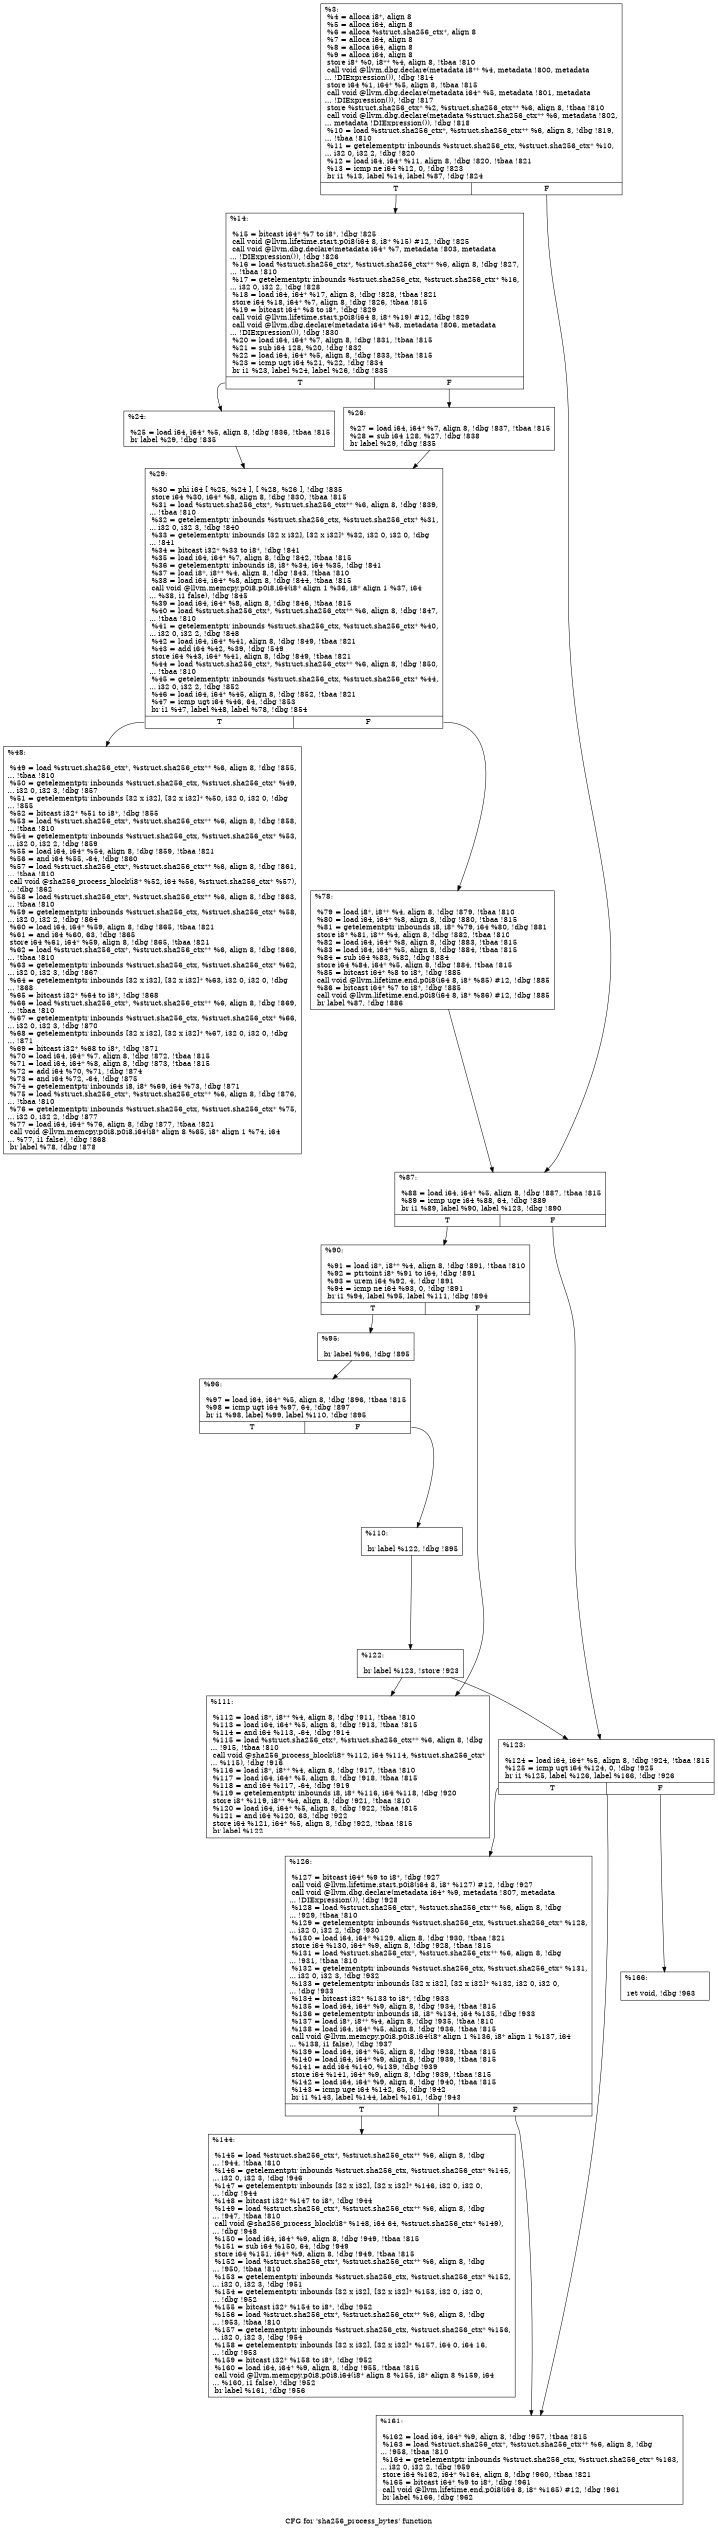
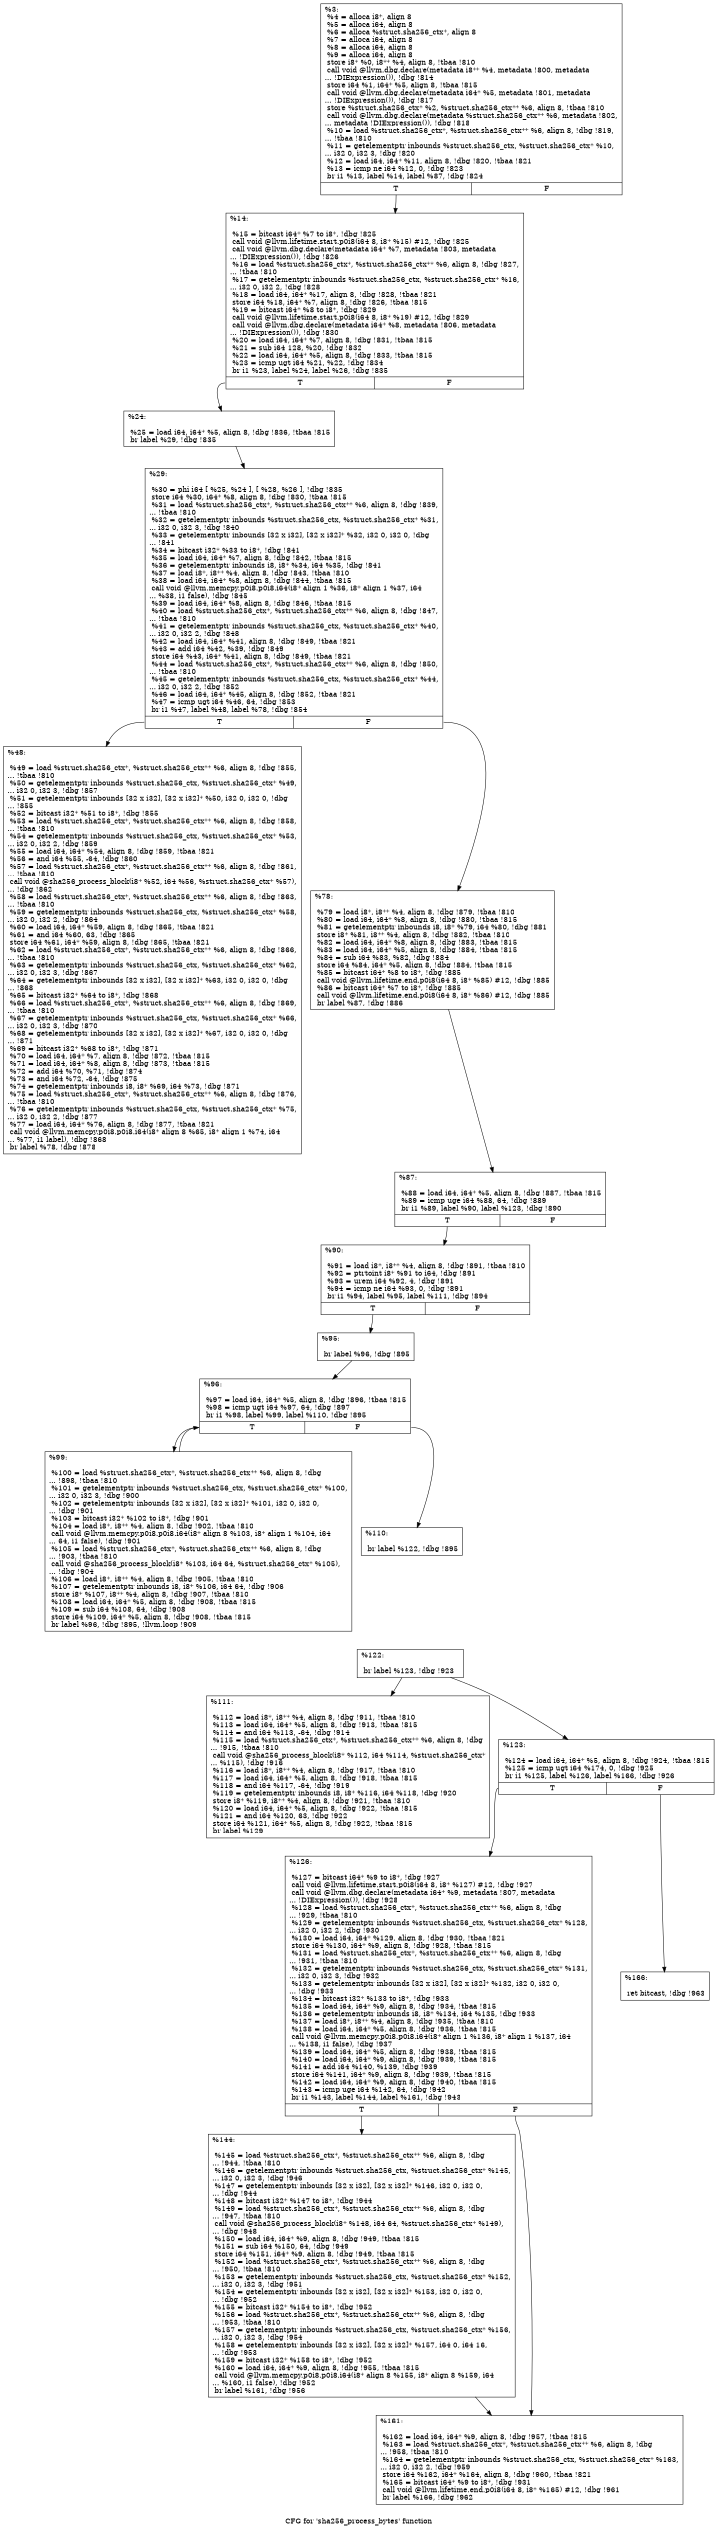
node "%3:": text "... i32 0, i32 2, !dbg !820" -> "... i32 0, i32 3, !dbg !820"
node "%26:": removed
node "%29:": text "%43 = add i64 %42, %39, !dbg !549" -> "%43 = add i64 %42, %39, !dbg !849"
edge "%3:" -> "%87:": removed
node "%48:": text "... %77, i1 false), !dbg !868" -> "... %77, i1 label), !dbg !868"
edge "%87:" -> "%123:": removed
edge "%90:" -> "%111:": removed
node "%99:": added
edge "%110:" -> "%122:": removed
node "%122:": text "br label %123, !store !923" -> "br label %123, !dbg !923"
node "%123:": text "%125 = icmp ugt i64 %124, 0, !dbg !925" -> "%125 = icmp ugt i64 %174, 0, !dbg !925"
node "%111:": text "br label %122" -> "br label %129"
node "%166:": text "ret void, !dbg !963" -> "ret bitcast, !dbg !963"
node "%126:": text "%143 = icmp uge i64 %142, 65, !dbg !942" -> "%143 = icmp uge i64 %142, 64, !dbg !942"
edge "%123:" -> "%161:": now "%144:" -> "%161:"
node "%161:": text "%165 = bitcast i64* %9 to i8*, !dbg !961" -> "%165 = bitcast i64* %9 to i8*, !dbg !931"
